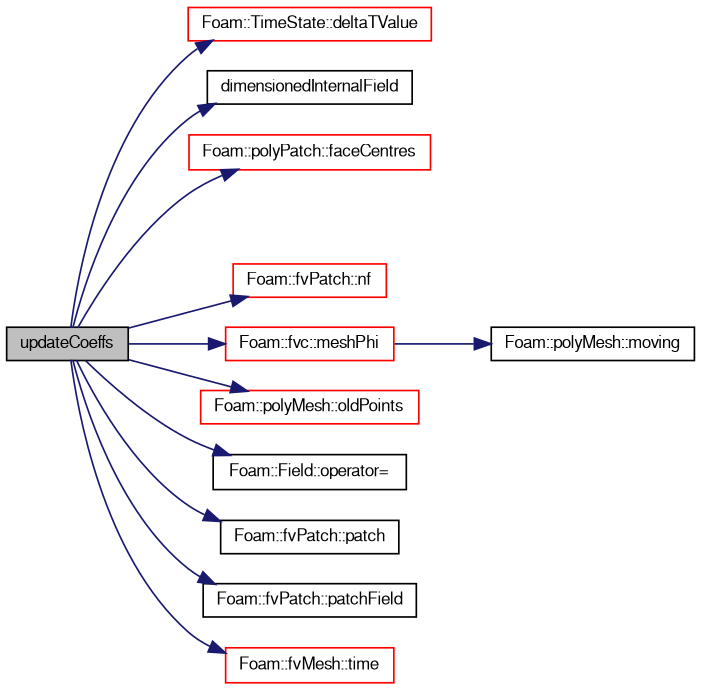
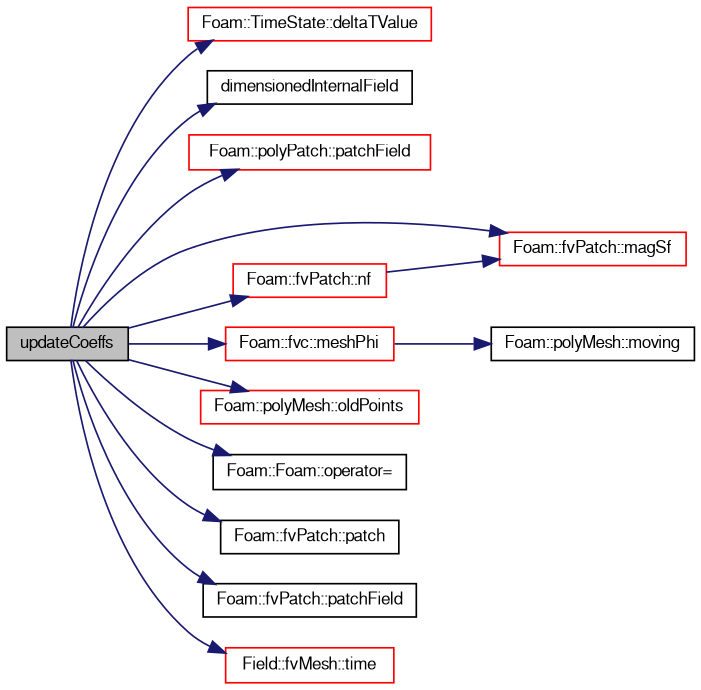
node "Foam::polyPatch::faceCentres": label "Foam::polyPatch::faceCentres" -> "Foam::polyPatch::patchField"
node "Foam::fvPatch::magSf": added
node "Foam::Field::operator=": label "Foam::Field::operator=" -> "Foam::Foam::operator="
node "Foam::fvMesh::time": label "Foam::fvMesh::time" -> "Field::fvMesh::time"
